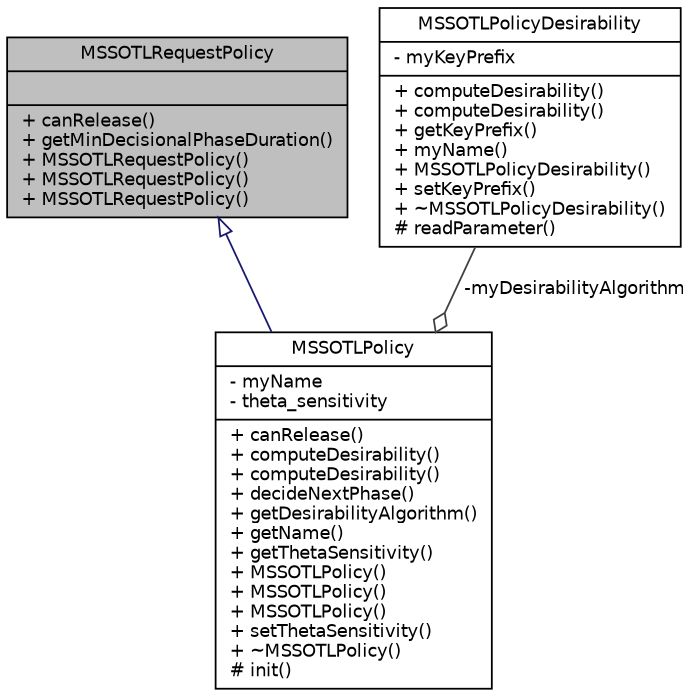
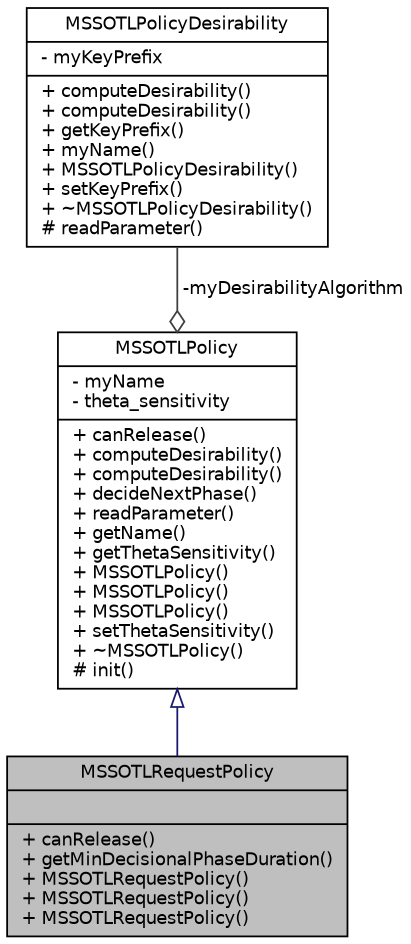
edge "MSSOTLPolicy" -> "MSSOTLRequestPolicy": reversed
node "MSSOTLPolicy": text "+ getDesirabilityAlgorithm()" -> "+ readParameter()"
